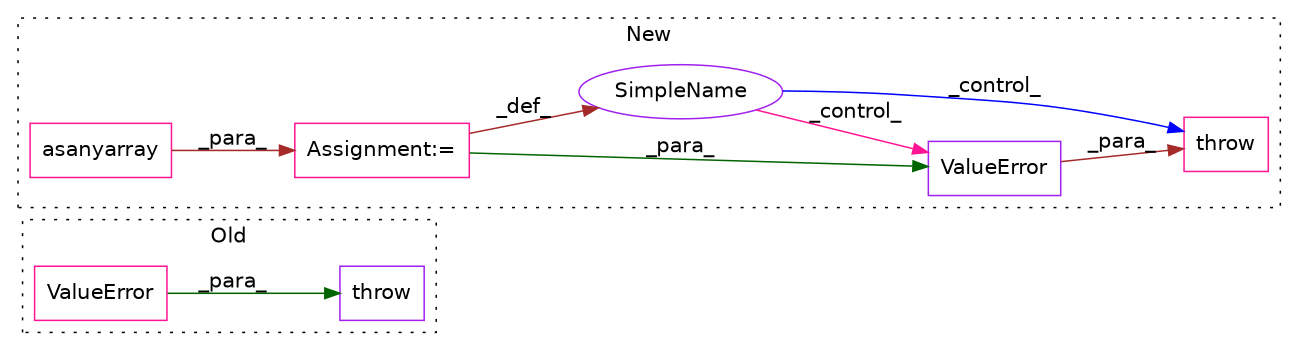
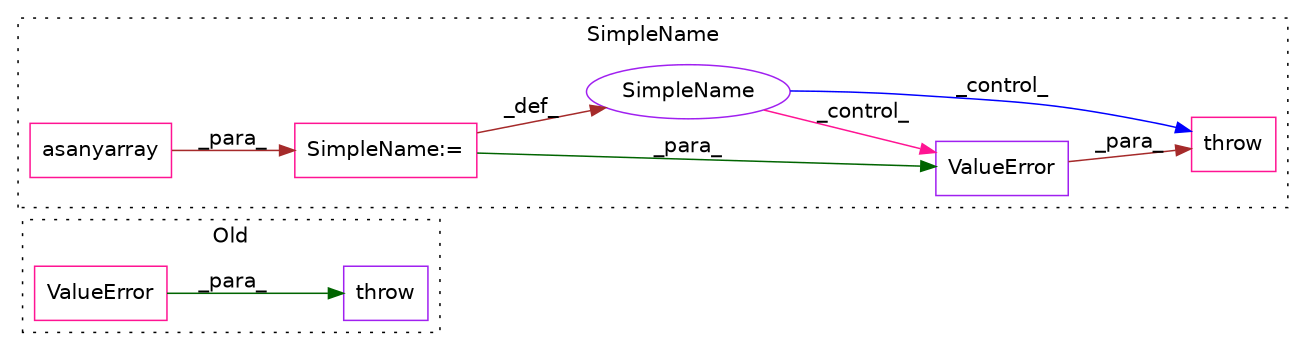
cluster "New": label "New" -> "SimpleName"
node "Assignment:=": label "Assignment:=" -> "SimpleName:="
